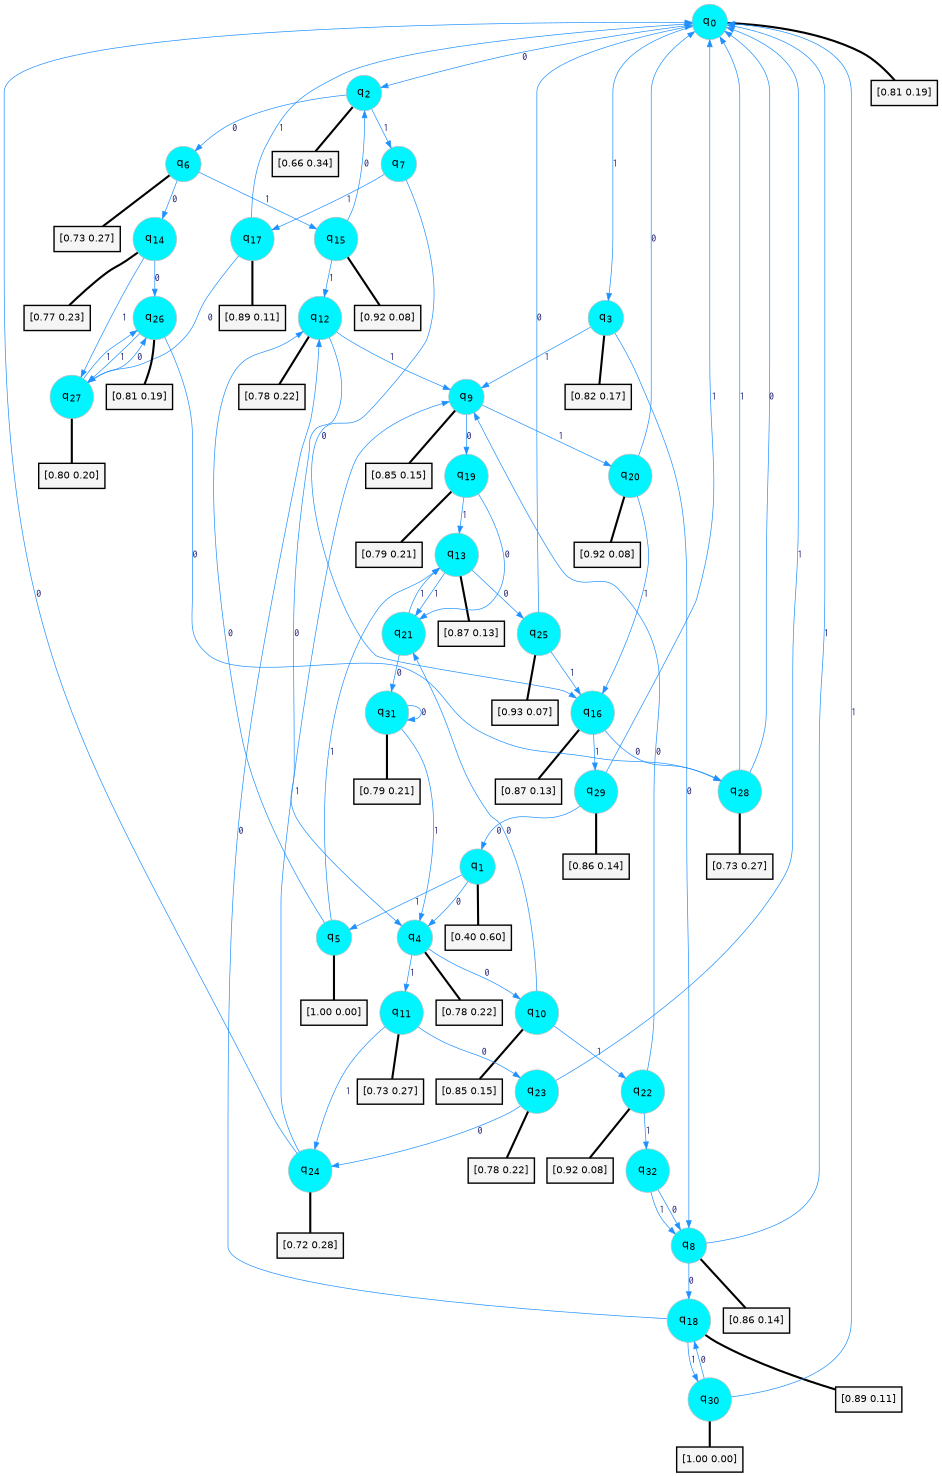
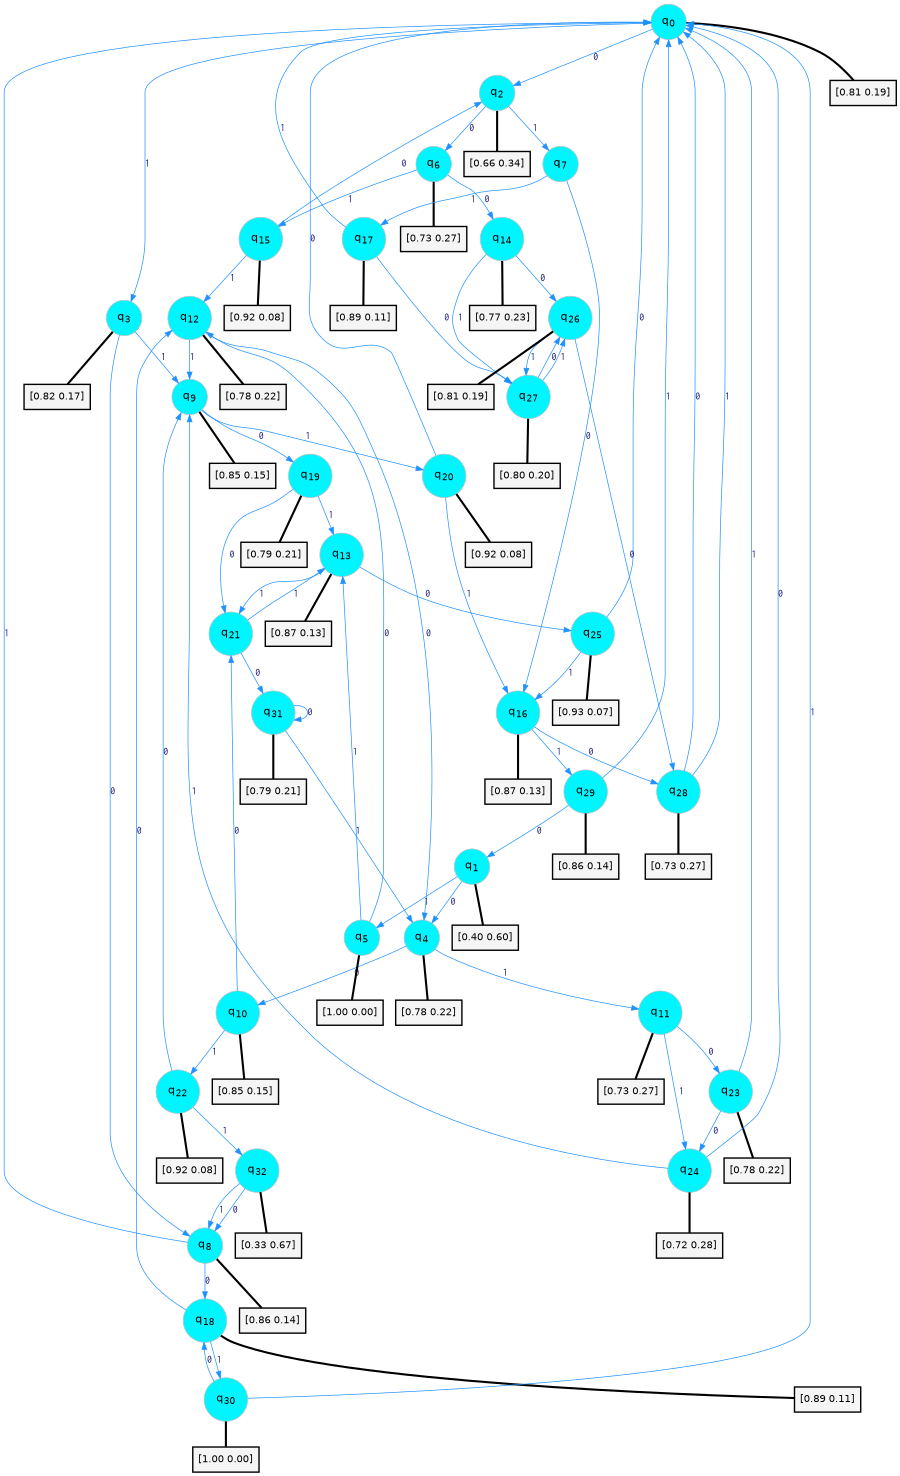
node "[0.33 0.67]": added
